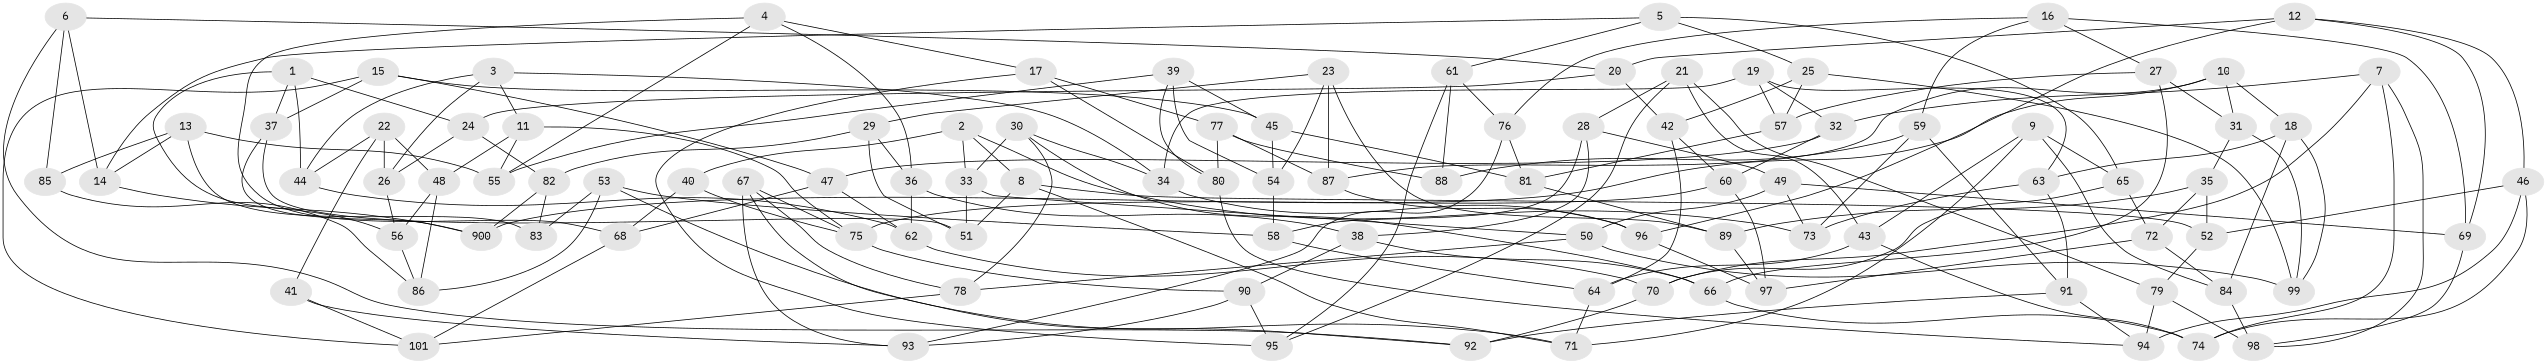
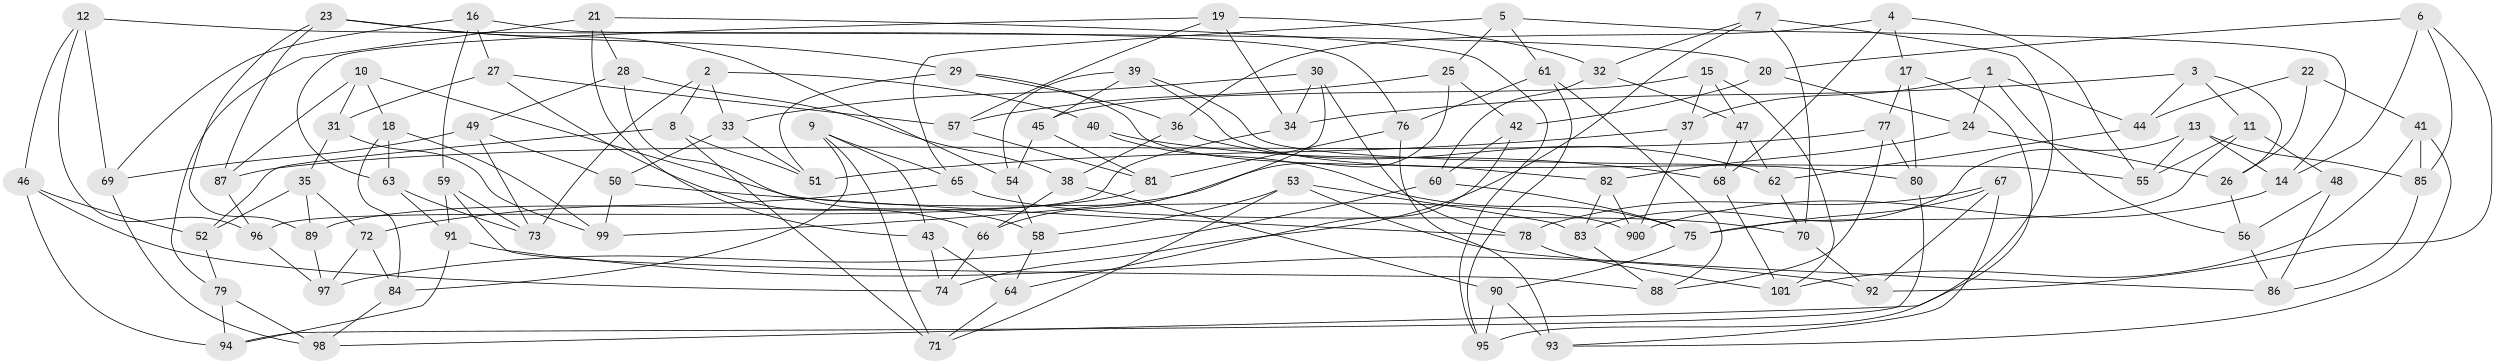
edge "22" -- "48": removed
edge "41" -- "85": added
edge "83" -- "88": added
